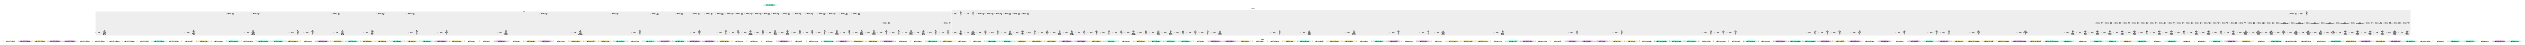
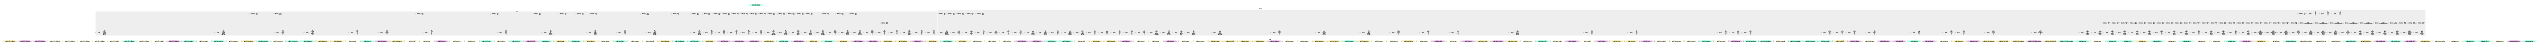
node "portage://dev-libs/elfutils-0.191": added
